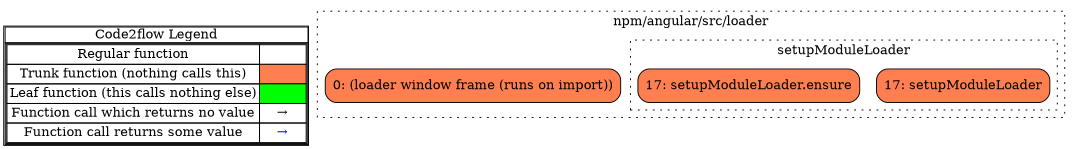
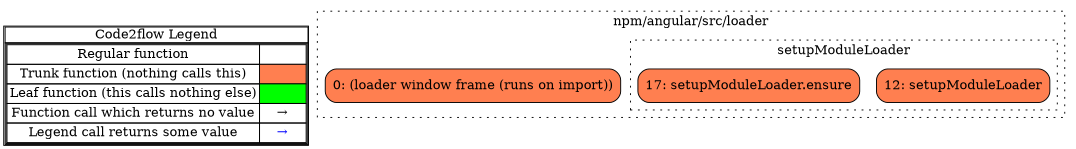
node "17: setupModuleLoader": label "17: setupModuleLoader" -> "12: setupModuleLoader"
node "Code2flow Legend": text "Function call returns some value" -> "Legend call returns some value"
